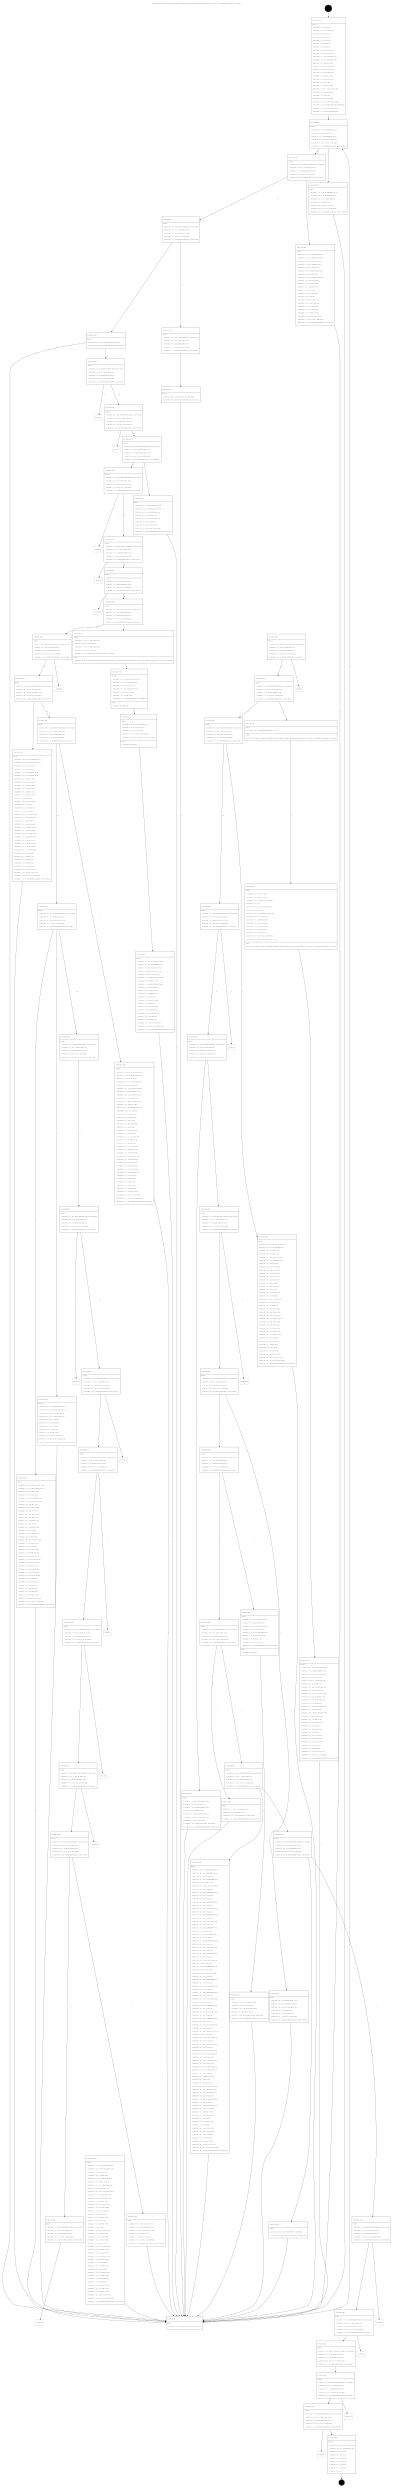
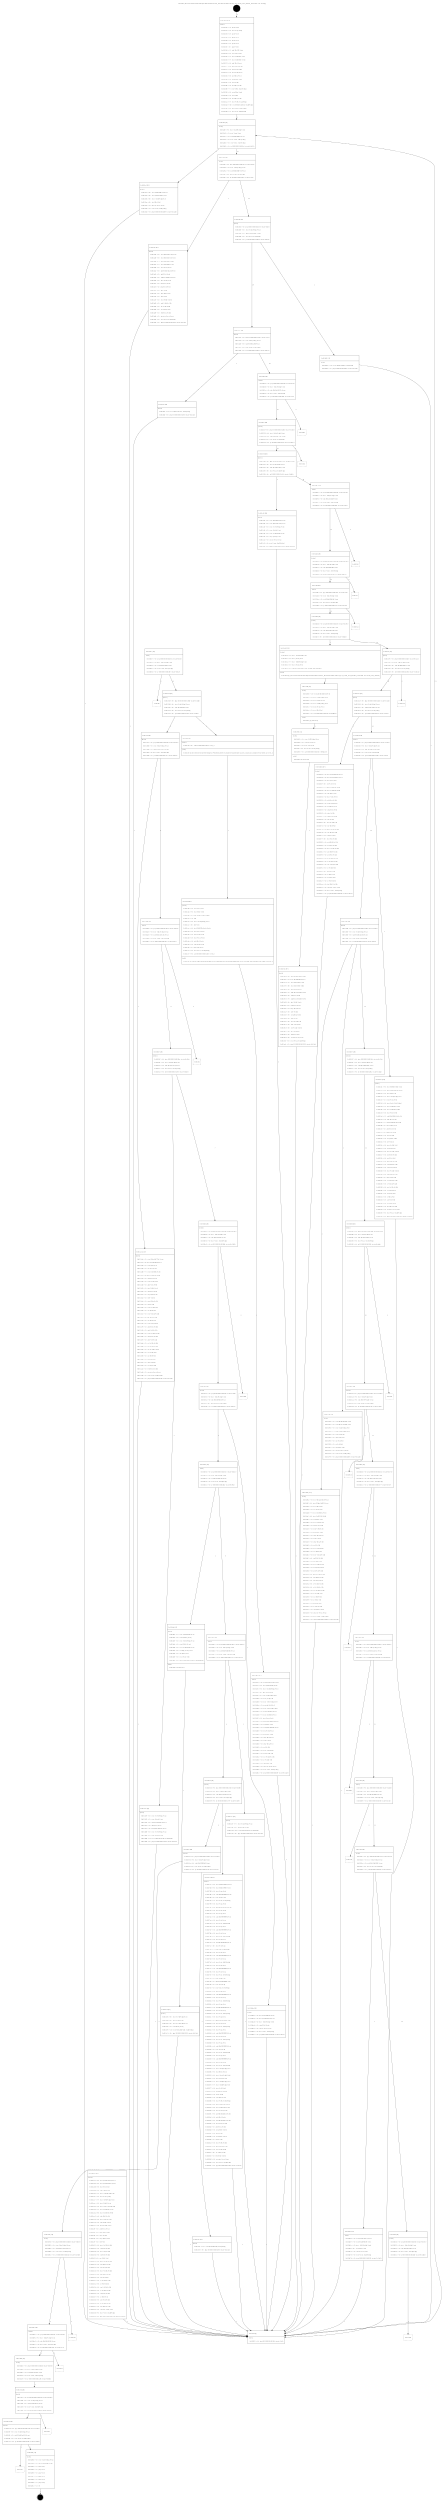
edge "0x401b53 [15]" -> "0x401333 [28]": now "0x401317 [28]" -> "0x401333 [28]"
